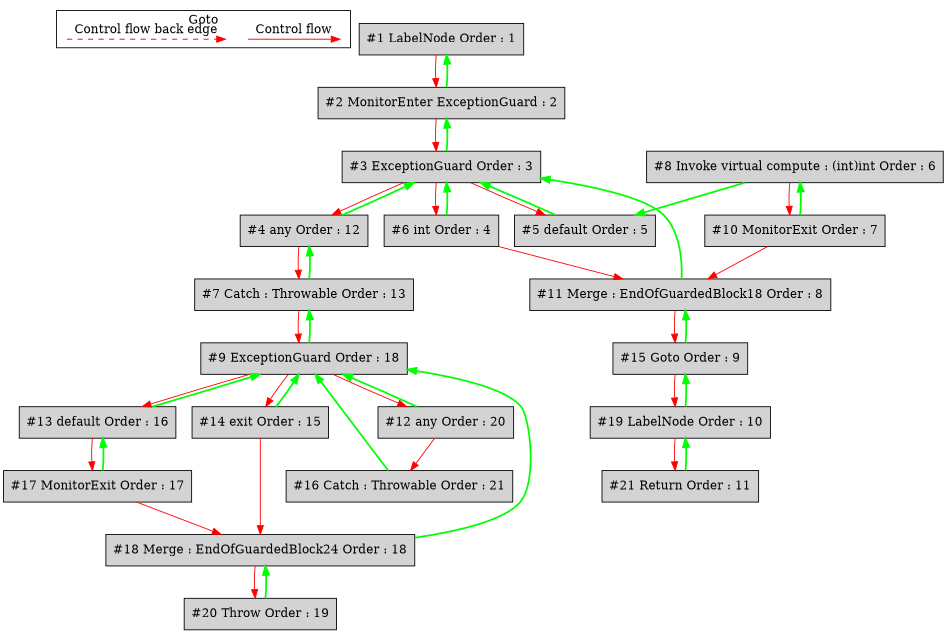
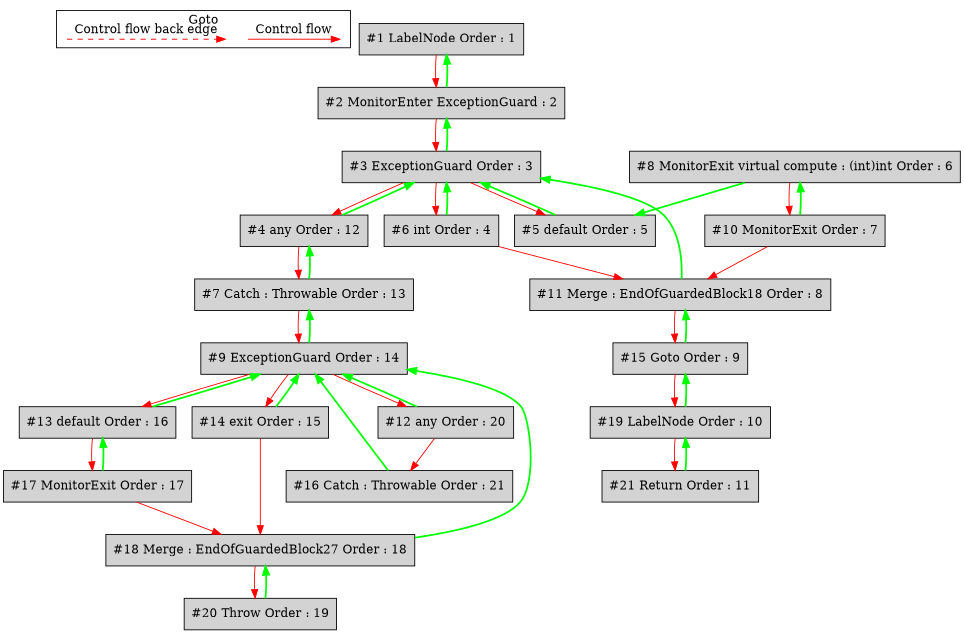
node "#8 Invoke virtual compute : (int)int Order : 6": label "#8 Invoke virtual compute : (int)int Order : 6" -> "#8 MonitorExit virtual compute : (int)int Order : 6"
node "#9 ExceptionGuard Order : 18": label "#9 ExceptionGuard Order : 18" -> "#9 ExceptionGuard Order : 14"
node "#18 Merge : EndOfGuardedBlock24 Order : 18": label "#18 Merge : EndOfGuardedBlock24 Order : 18" -> "#18 Merge : EndOfGuardedBlock27 Order : 18"
